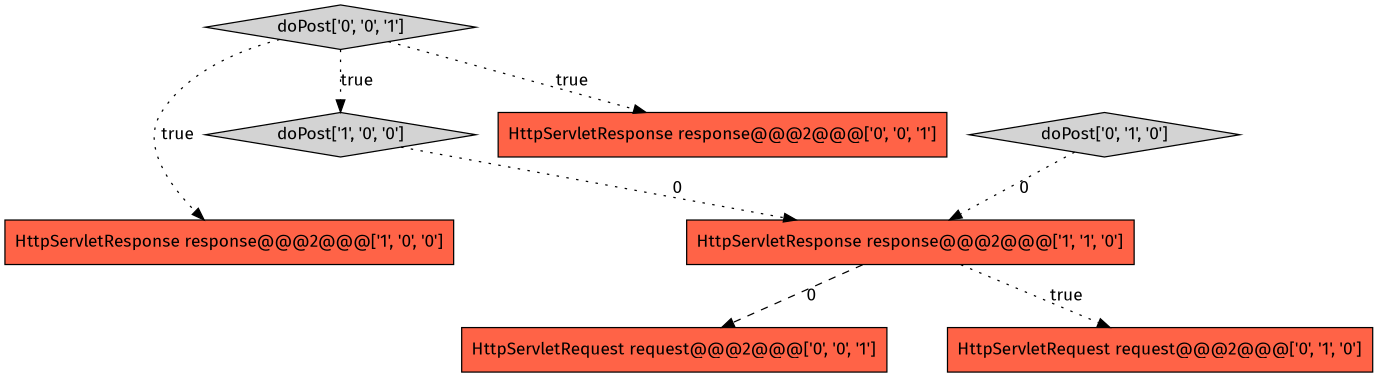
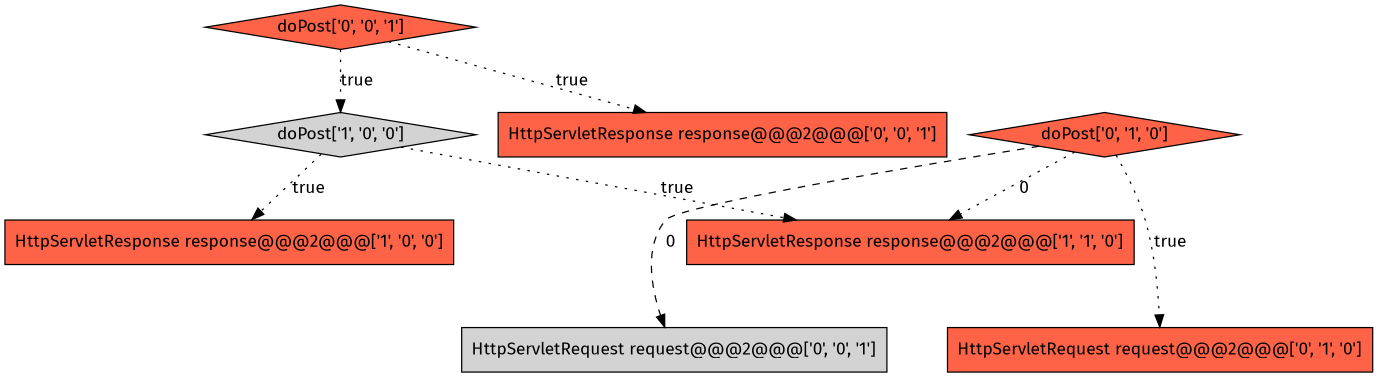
node "doPost['0', '0', '1']": fillcolor lightgray -> tomato
edge "doPost['0', '0', '1']" -> "HttpServletResponse response@@@2@@@['1', '0', '0']": now "doPost['1', '0', '0']" -> "HttpServletResponse response@@@2@@@['1', '0', '0']"
node "doPost['0', '1', '0']": fillcolor lightgray -> tomato
edge "doPost['1', '0', '0']" -> "HttpServletResponse response@@@2@@@['1', '1', '0']": label "0" -> "true"
edge "HttpServletResponse response@@@2@@@['1', '1', '0']" -> "HttpServletRequest request@@@2@@@['0', '0', '1']": now "doPost['0', '1', '0']" -> "HttpServletRequest request@@@2@@@['0', '0', '1']"
edge "HttpServletResponse response@@@2@@@['1', '1', '0']" -> "HttpServletRequest request@@@2@@@['0', '1', '0']": now "doPost['0', '1', '0']" -> "HttpServletRequest request@@@2@@@['0', '1', '0']"
node "HttpServletRequest request@@@2@@@['0', '0', '1']": fillcolor tomato -> lightgray
